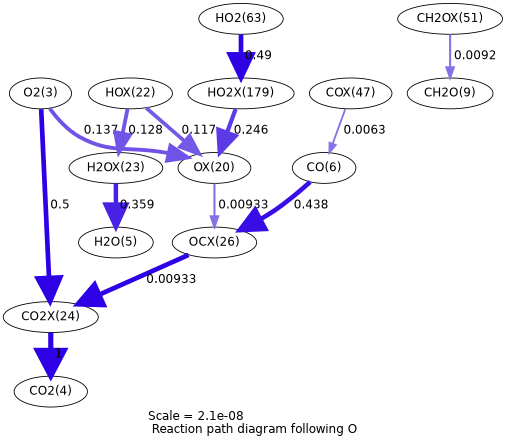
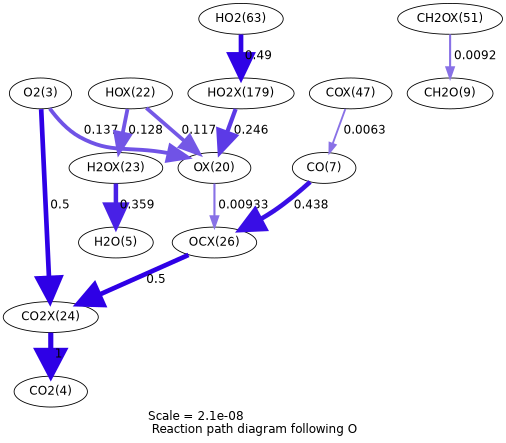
node "CO(6)": label "CO(6)" -> "CO(7)"
edge "OCX(26)" -> "CO2X(24)": label " 0.00933" -> " 0.5"
